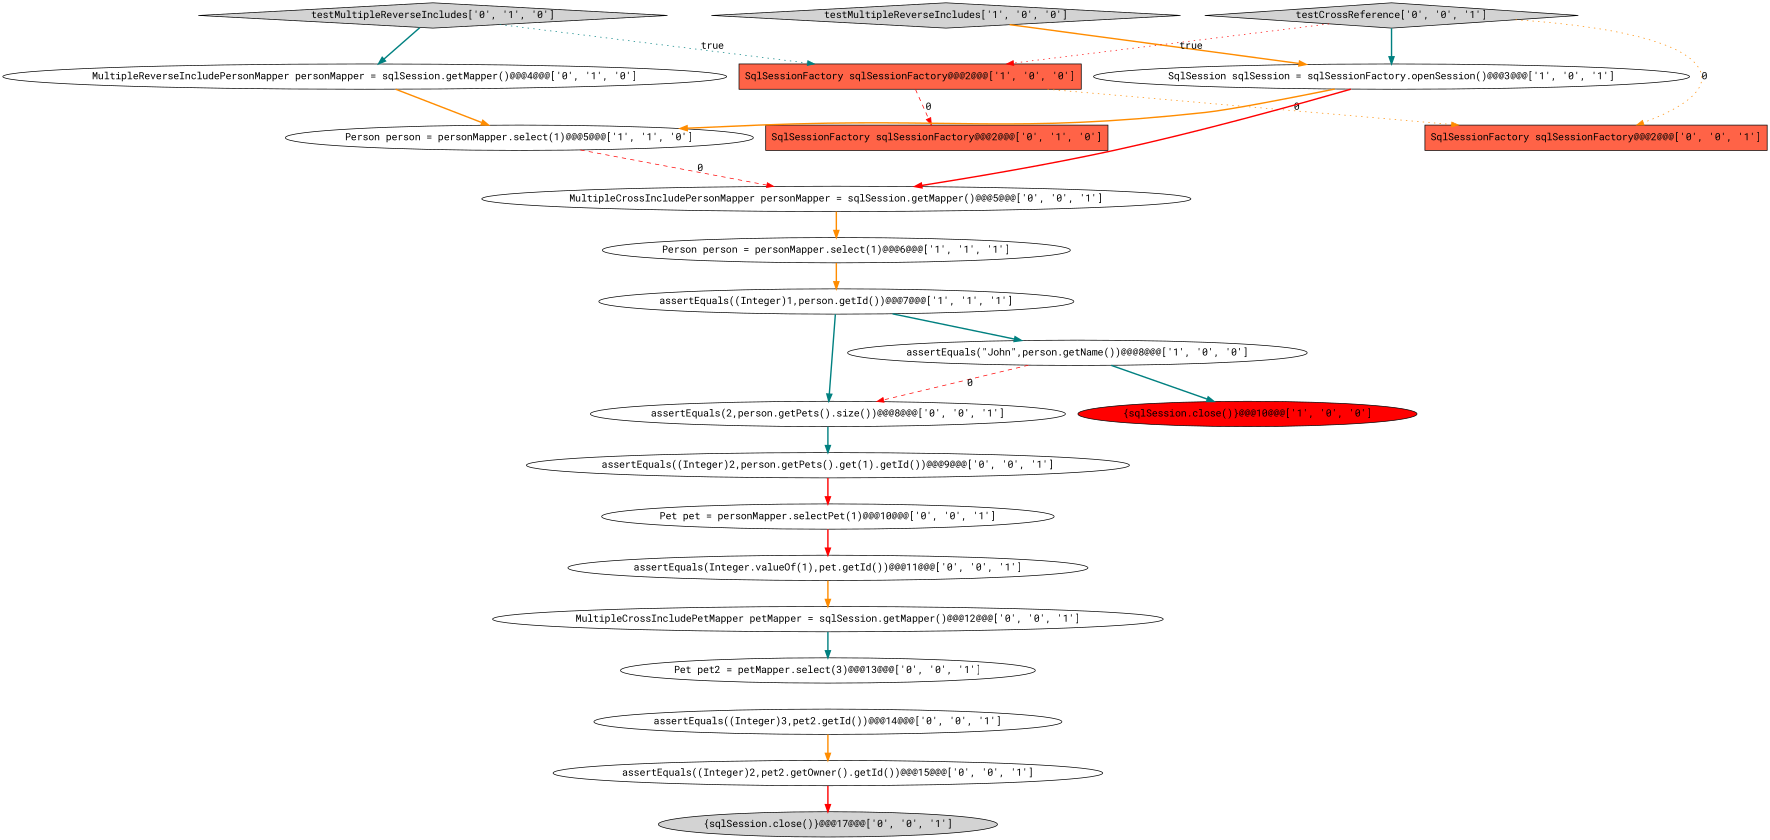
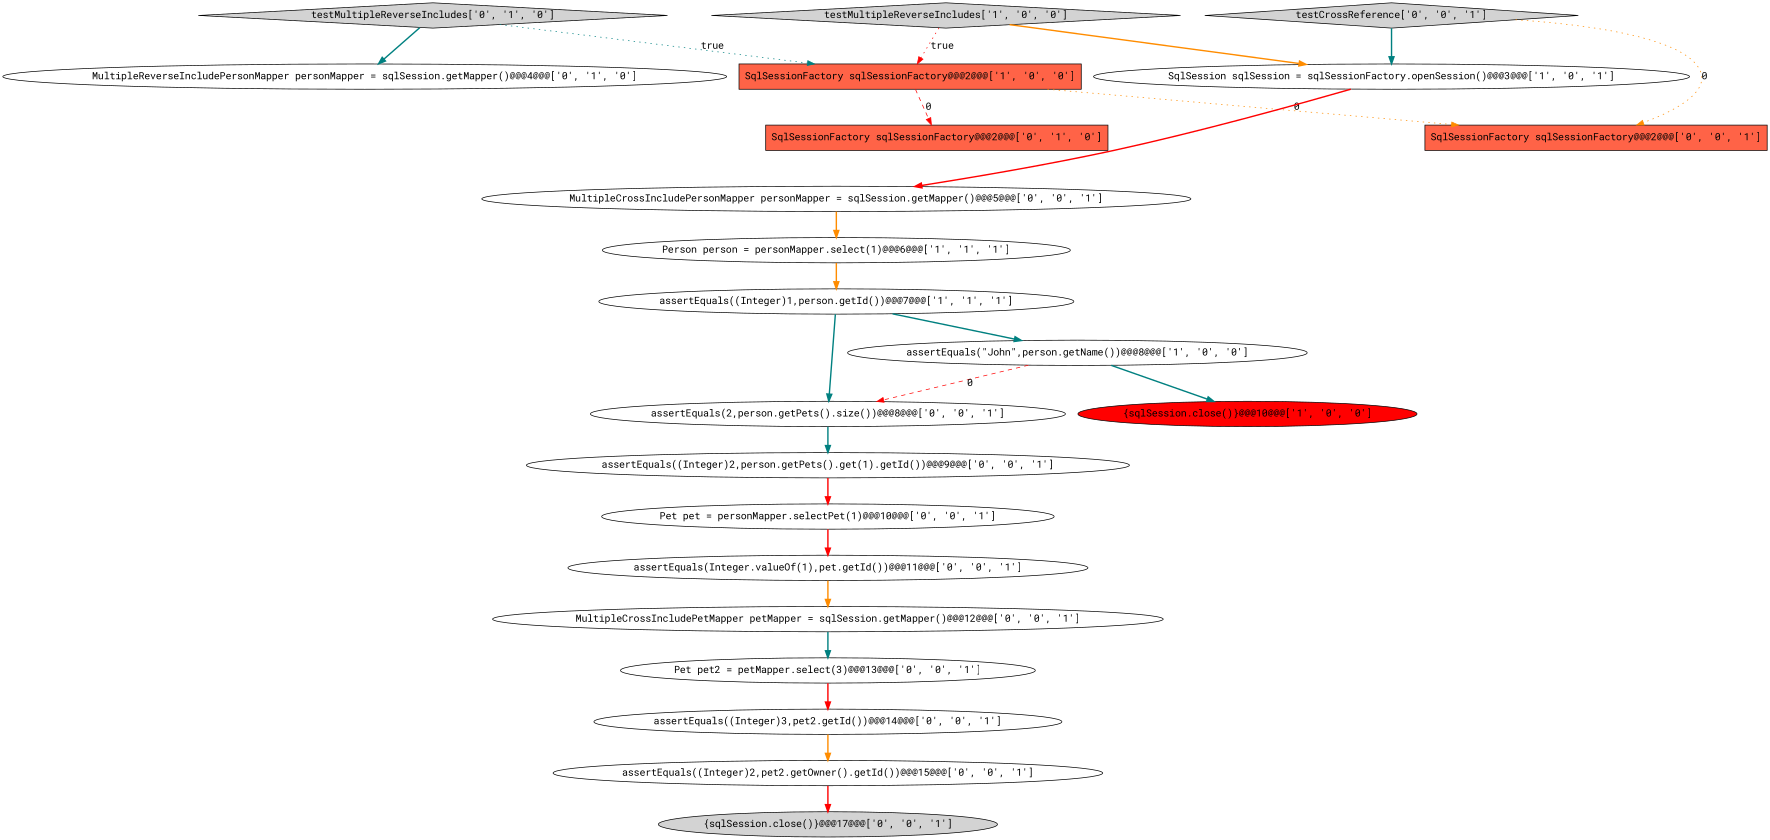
edge "testCrossReference['0', '0', '1']" -> "SqlSessionFactory sqlSessionFactory@@@2@@@['1', '0', '0']": now "testMultipleReverseIncludes['1', '0', '0']" -> "SqlSessionFactory sqlSessionFactory@@@2@@@['1', '0', '0']"
node "Person person = personMapper.select(1)@@@5@@@['1', '1', '0']": removed
edge "Pet pet2 = petMapper.select(3)@@@13@@@['0', '0', '1']" -> "assertEquals((Integer)3,pet2.getId())@@@14@@@['0', '0', '1']": added
